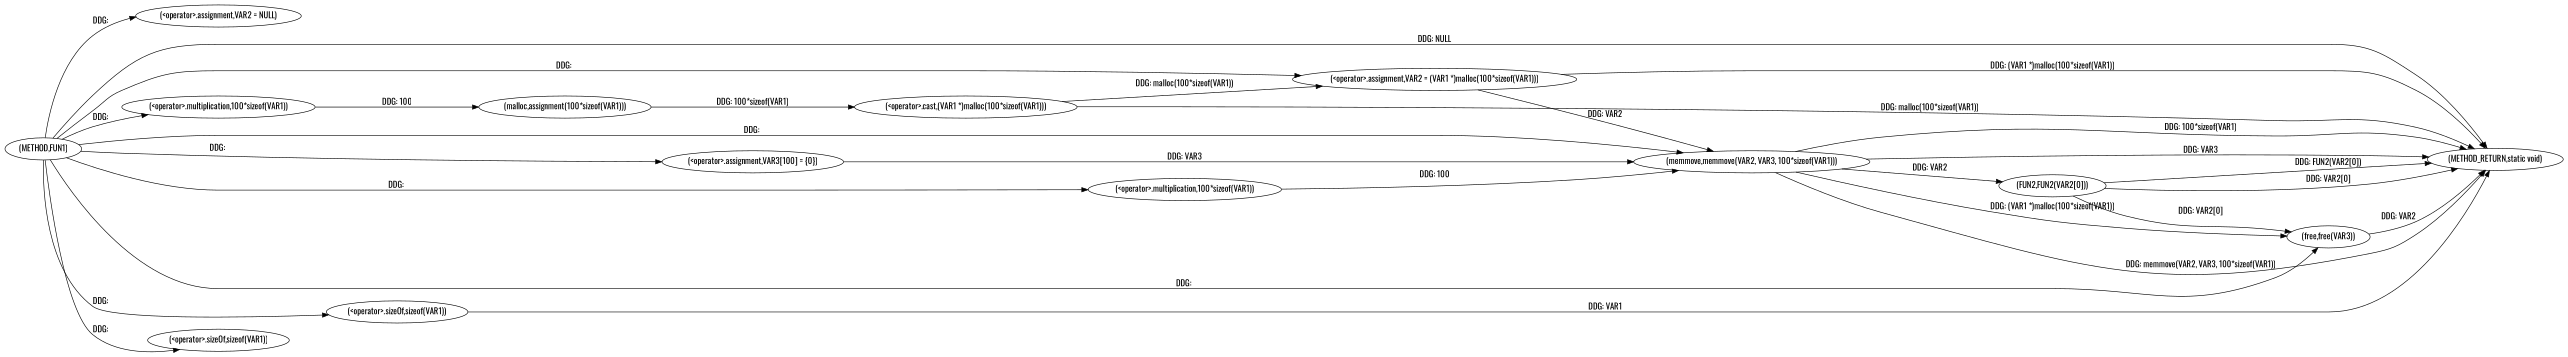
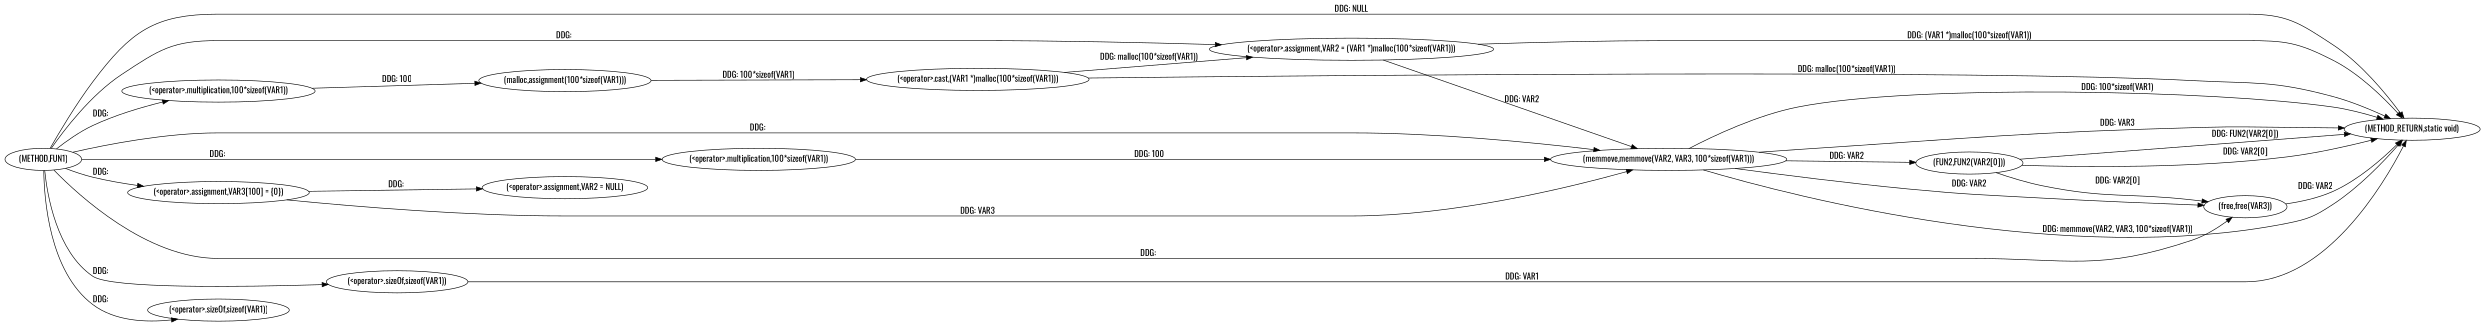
edge "(METHOD,FUN1)" -> "(<operator>.assignment,VAR2 = NULL)": now "(<operator>.assignment,VAR3[100] = {0})" -> "(<operator>.assignment,VAR2 = NULL)"
edge "(memmove,memmove(VAR2, VAR3, 100*sizeof(VAR1)))" -> "(free,free(VAR3))": label "DDG: (VAR1 *)malloc(100*sizeof(VAR1))" -> "DDG: VAR2"
